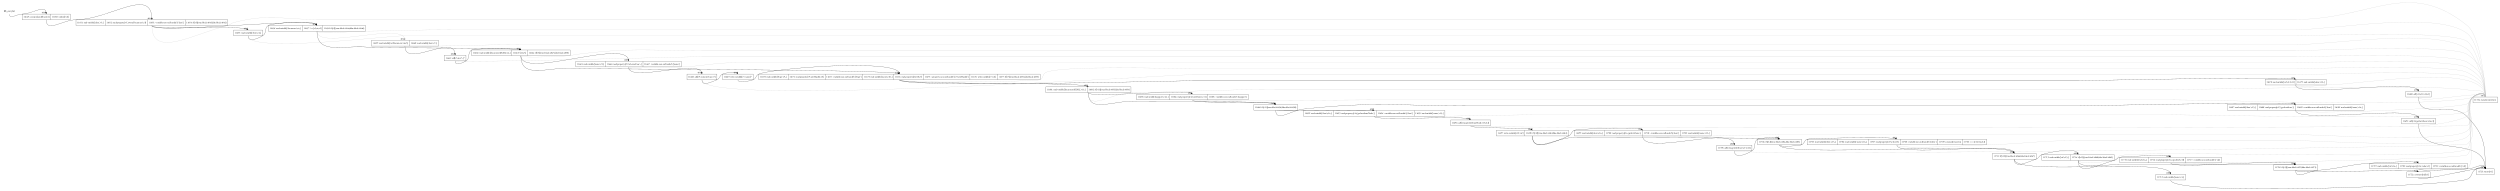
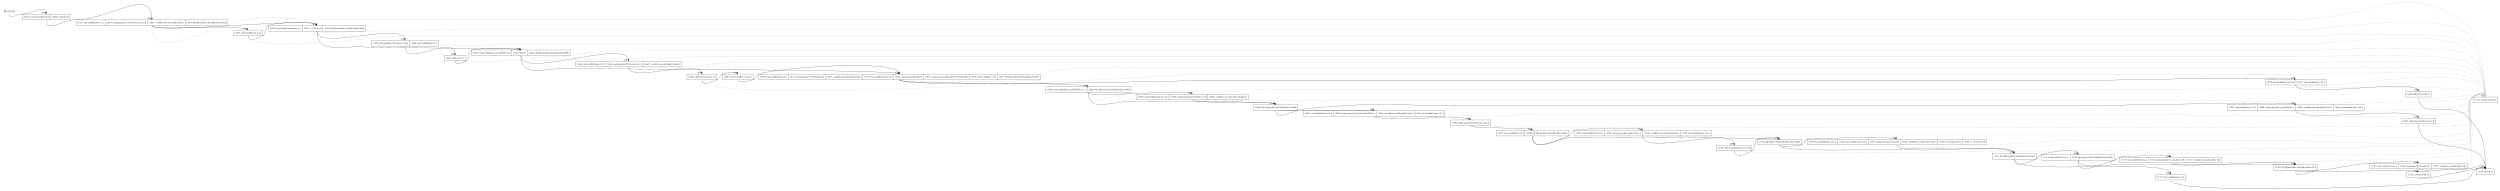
edge "11656: read-variable['document',v4,-]" -> "11659: read-variable['setDocument',v6,v5]": color gray -> black
